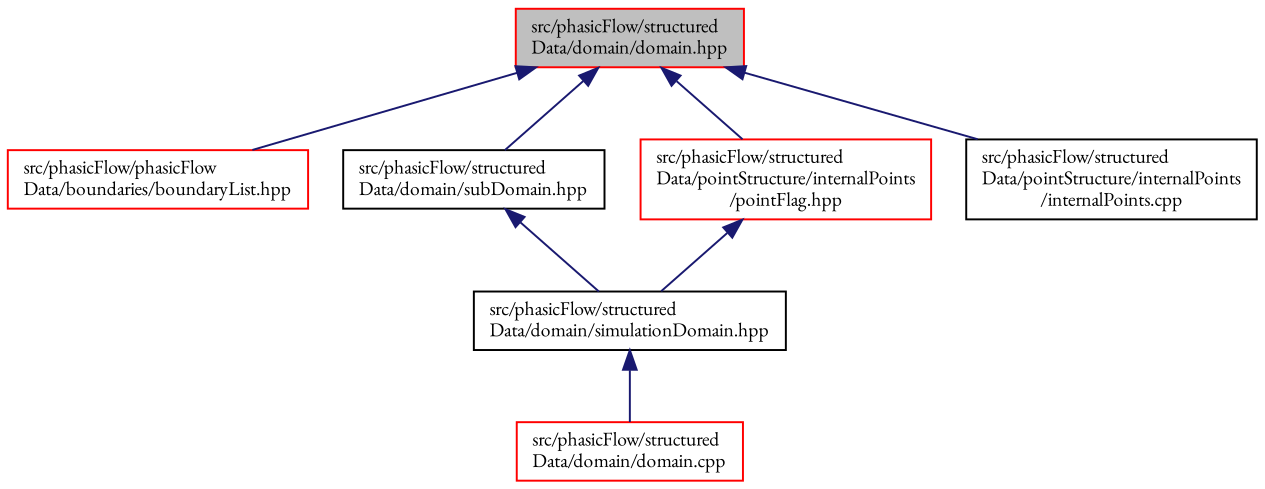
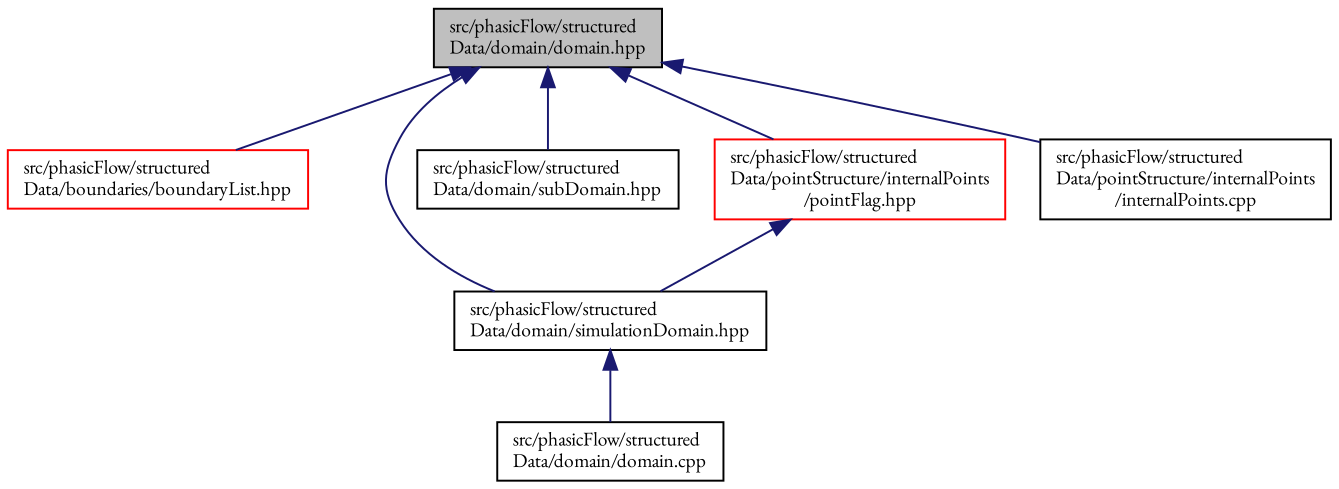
node "src/phasicFlow/structured Data/domain/domain.hpp": color red -> black
node "src/phasicFlow/phasicFlow Data/boundaries/boundaryList.hpp": label "src/phasicFlow/phasicFlow Data/boundaries/boundaryList.hpp" -> "src/phasicFlow/structured Data/boundaries/boundaryList.hpp"
edge "src/phasicFlow/structured Data/domain/simulationDomain.hpp" -> "src/phasicFlow/structured Data/domain/subDomain.hpp": now "src/phasicFlow/structured Data/domain/simulationDomain.hpp" -> "src/phasicFlow/structured Data/domain/domain.hpp"
node "src/phasicFlow/structured Data/domain/domain.cpp": color red -> black
